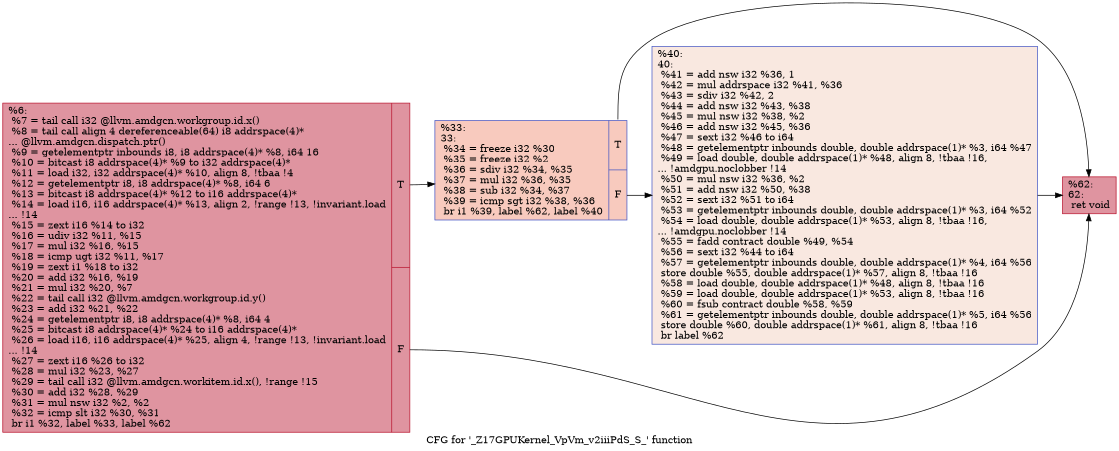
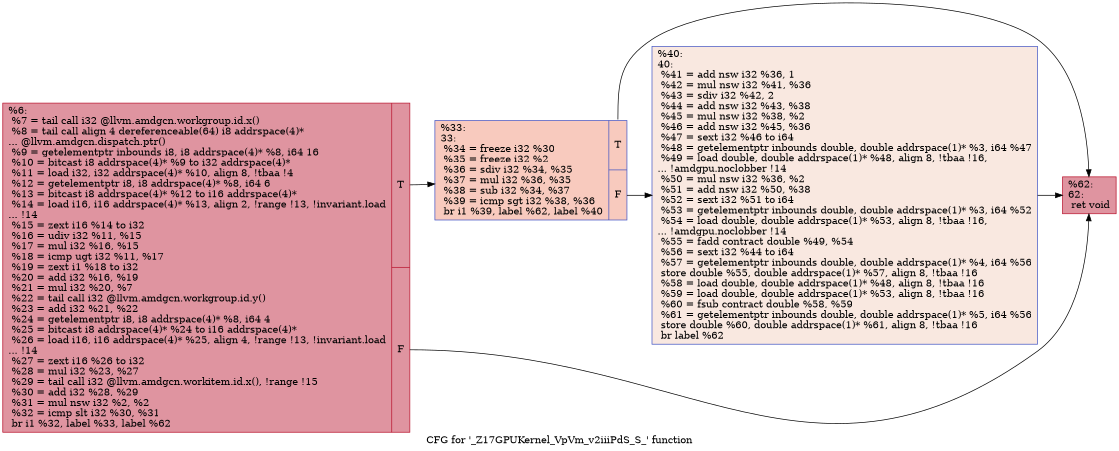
node "%40:": text "%42 = mul addrspace i32 %41, %36" -> "%42 = mul nsw i32 %41, %36"
